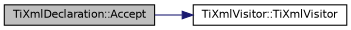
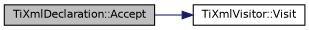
node "TiXmlVisitor::TiXmlVisitor": label "TiXmlVisitor::TiXmlVisitor" -> "TiXmlVisitor::Visit"
